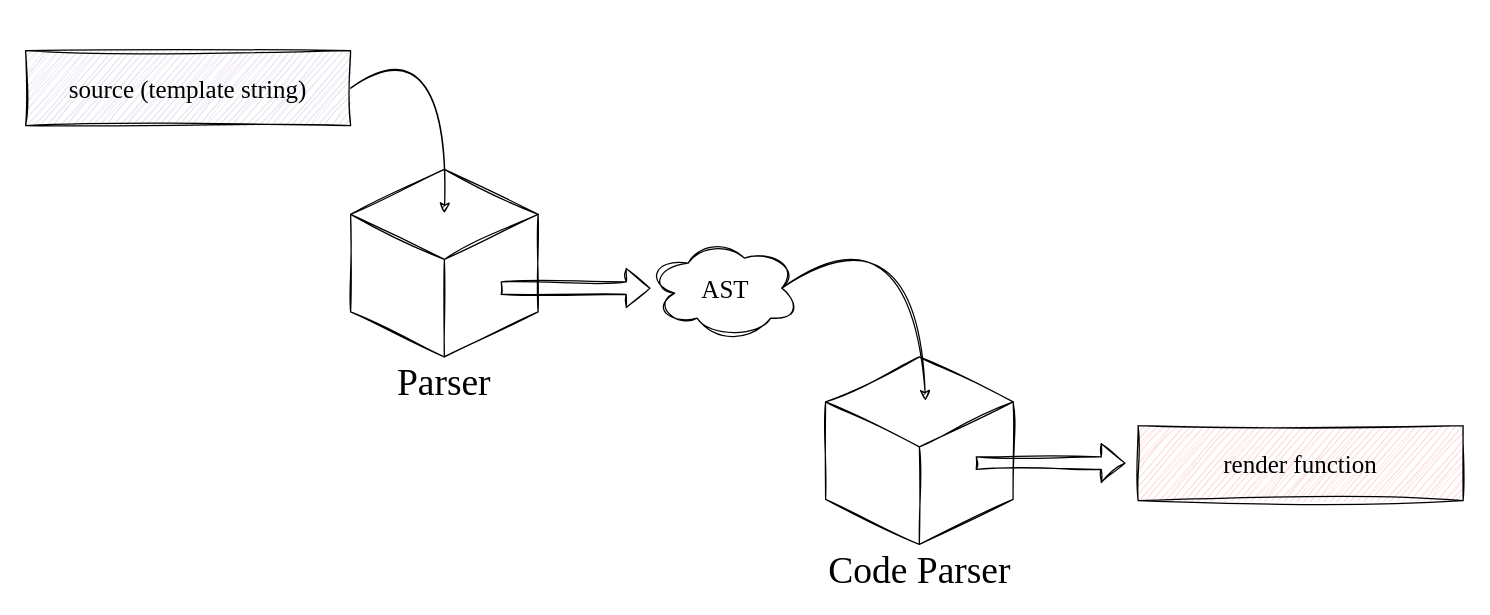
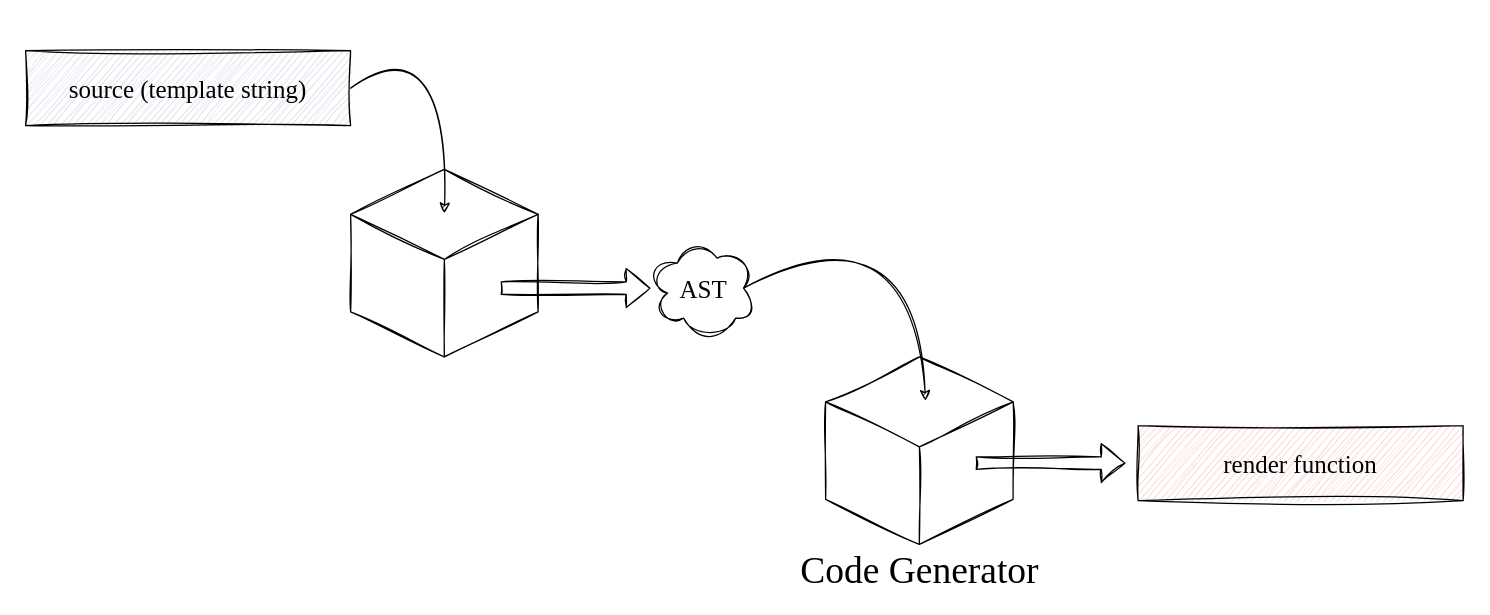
node "AST": size 150x100 -> 106x100
node "Parser": removed
node "Code Parser": label "Code Parser" -> "Code Generator"
